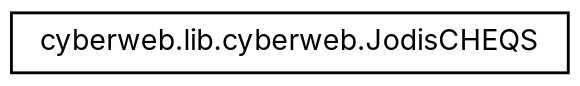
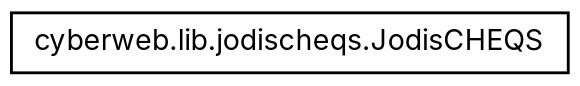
node "cyberweb.lib.cyberweb.JodisCHEQS": label "cyberweb.lib.cyberweb.JodisCHEQS" -> "cyberweb.lib.jodischeqs.JodisCHEQS"
